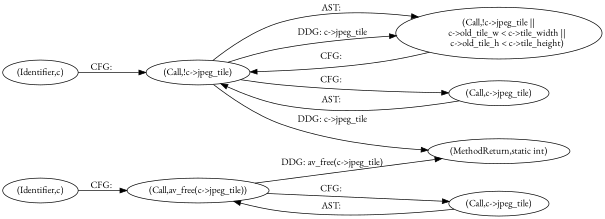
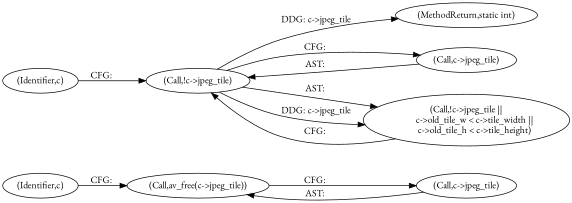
edge "(Call,av_free(c->jpeg_tile))" -> "(MethodReturn,static int)": removed, label "DDG: av_free(c->jpeg_tile)"
